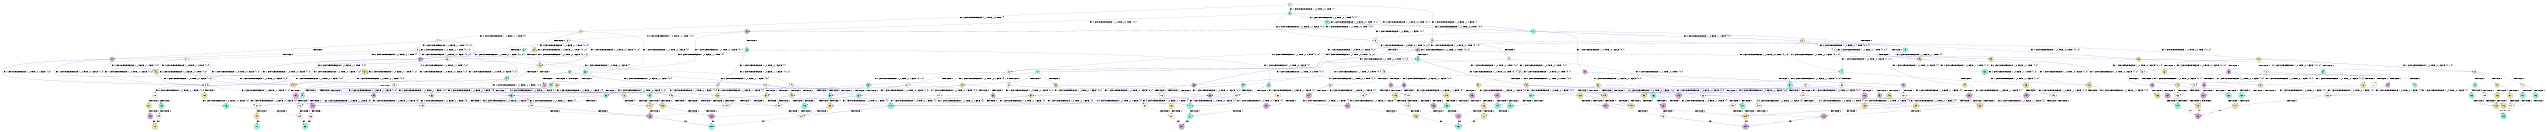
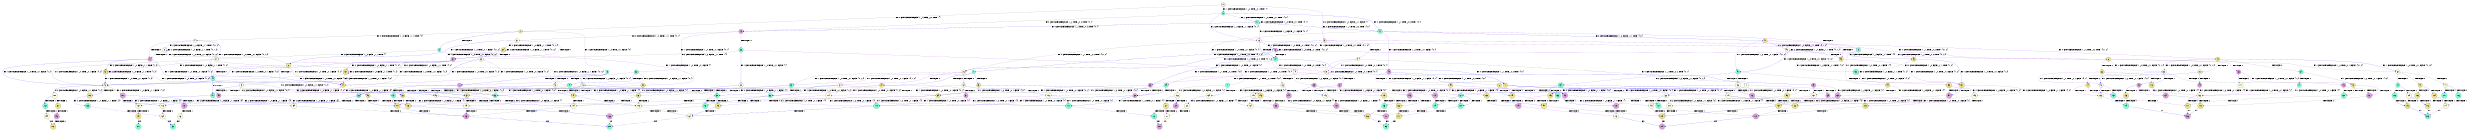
edge "138" -> "181": added, label "TERMINATE !1"
edge "198" -> "212": label "exit" -> "TERMINATE !2"
